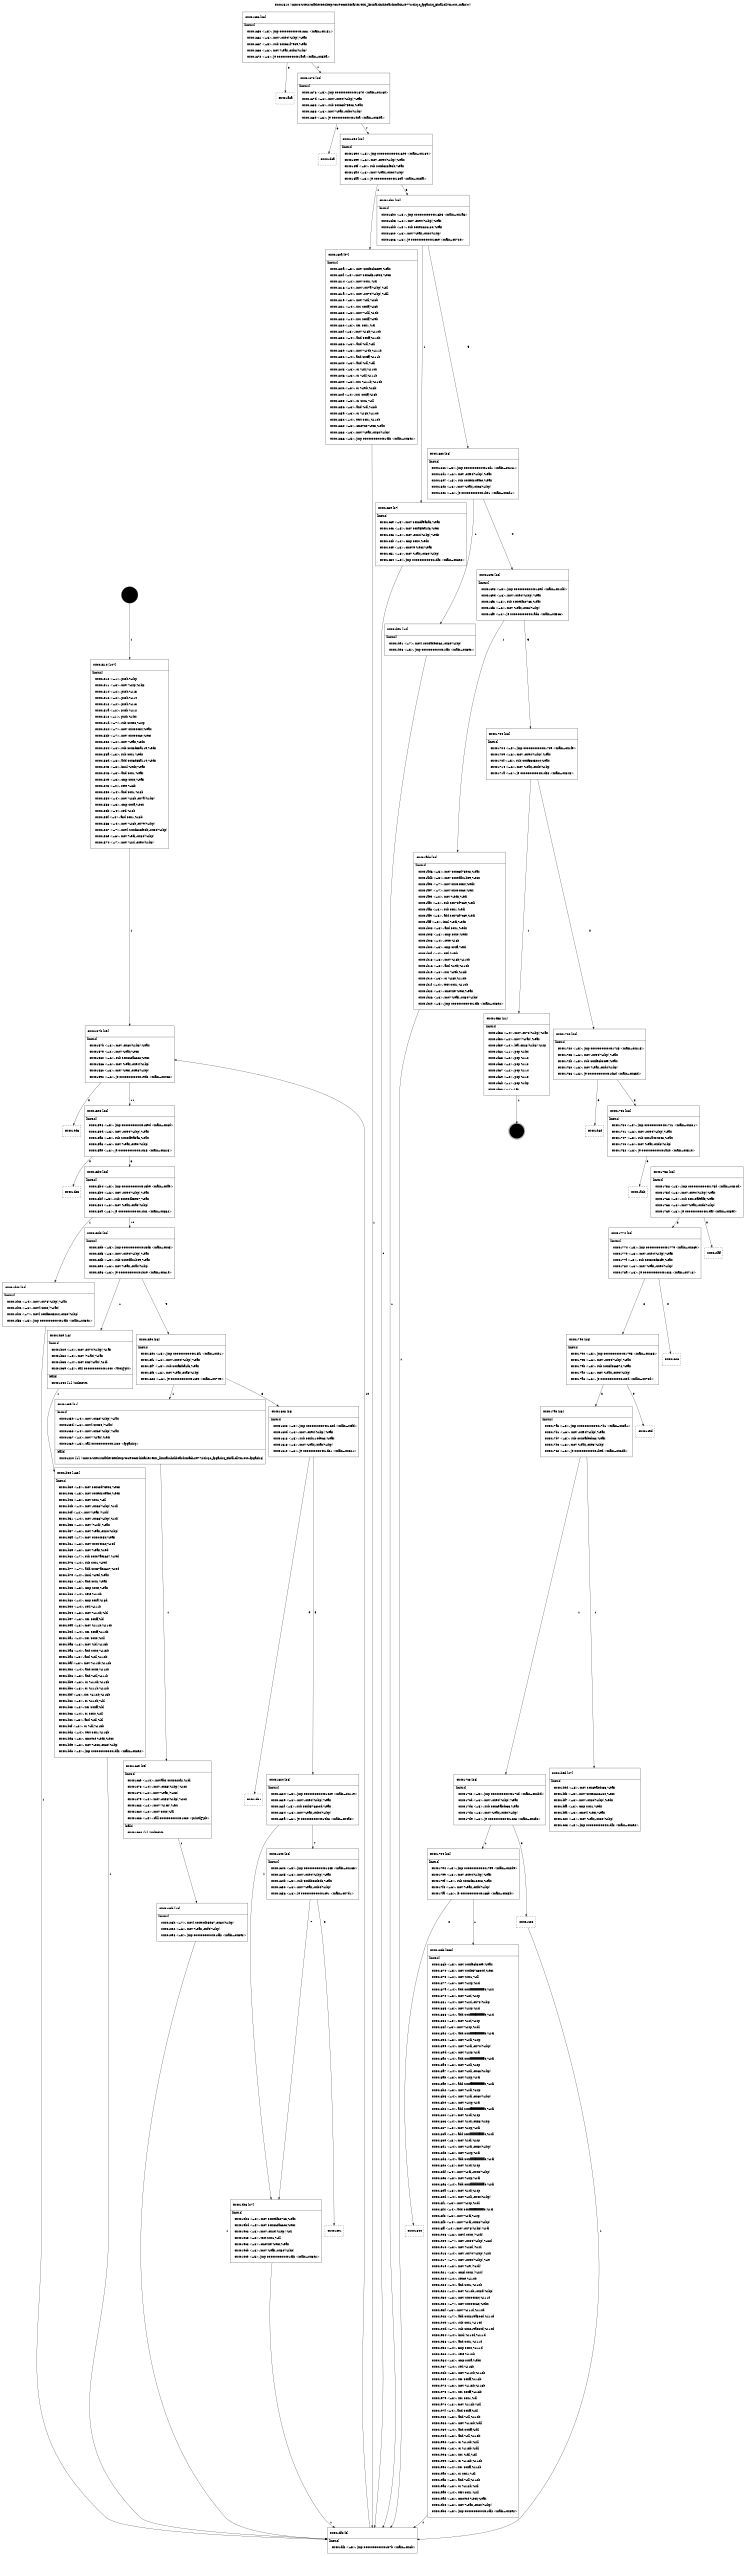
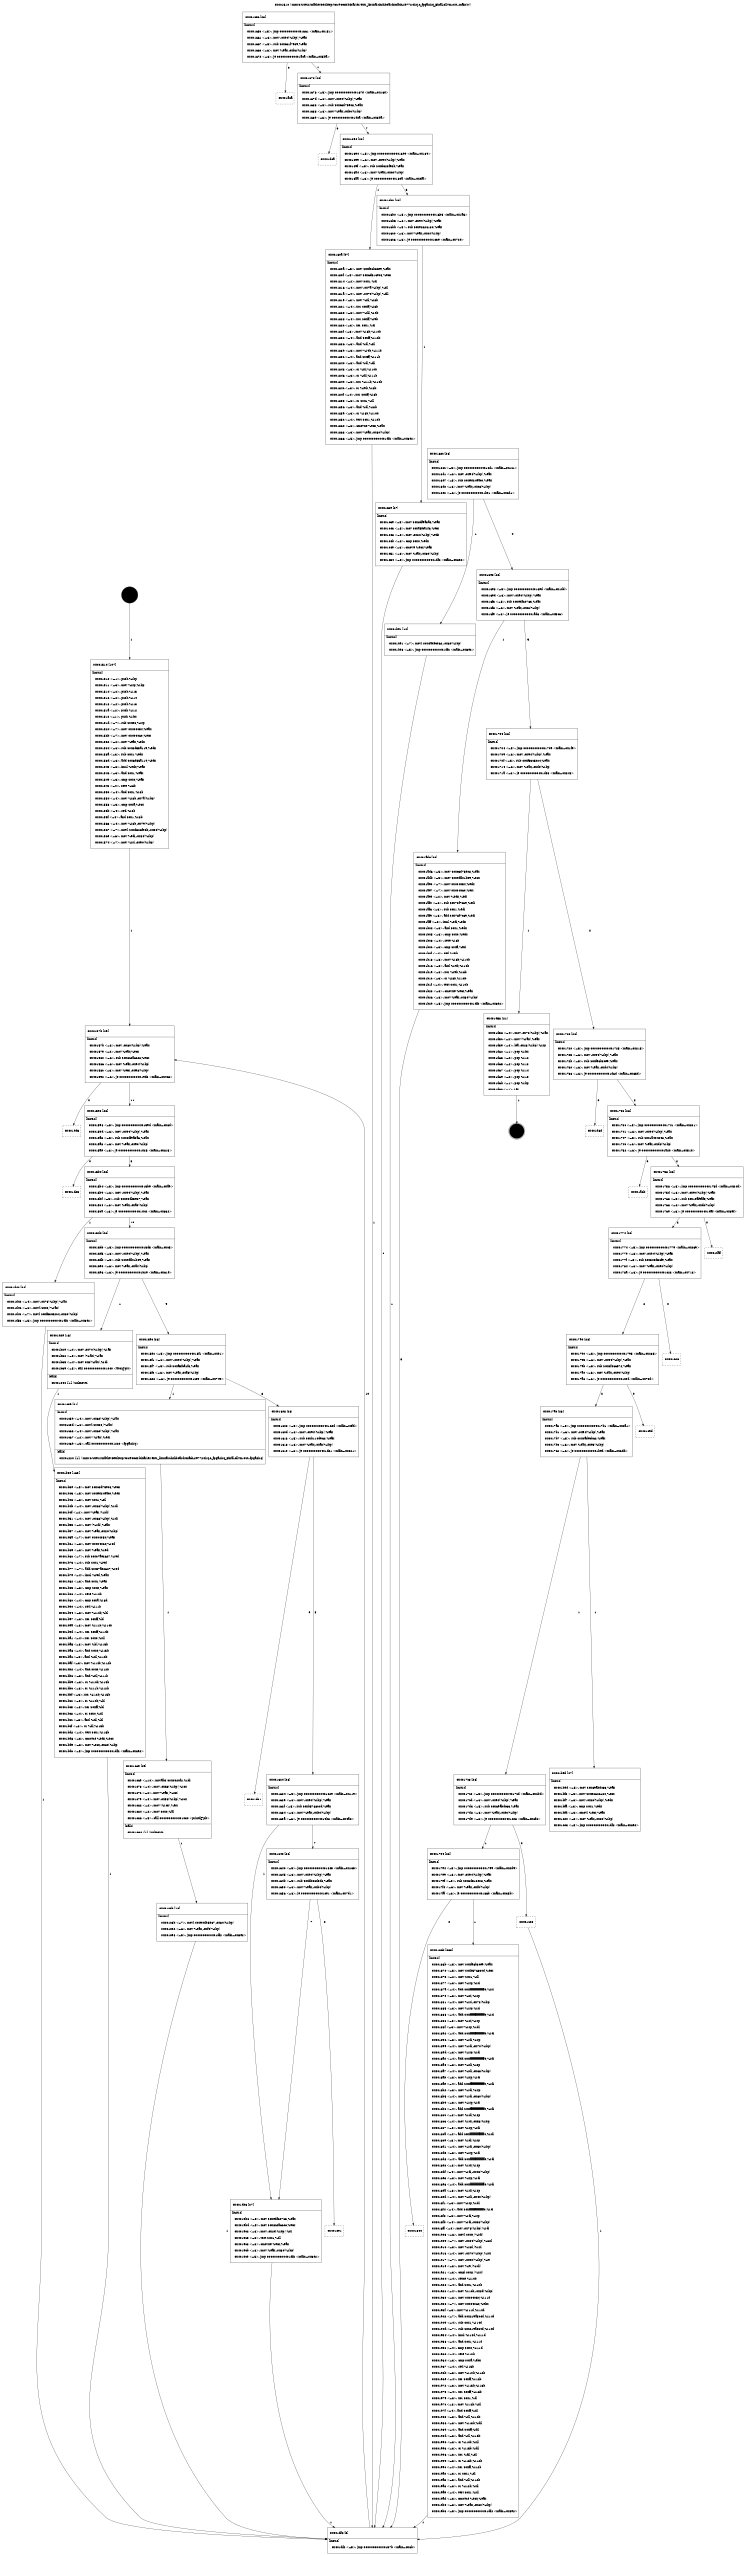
edge "0x4016b0 [28]" -> "0x4016cc [28]": removed, label "5"
edge "0x40173c [28]" -> "0x401758 [28]": added, label "2"
edge "0x401ad6 [88]" -> "0x401df2 [5]": label " 1" -> " 8"
